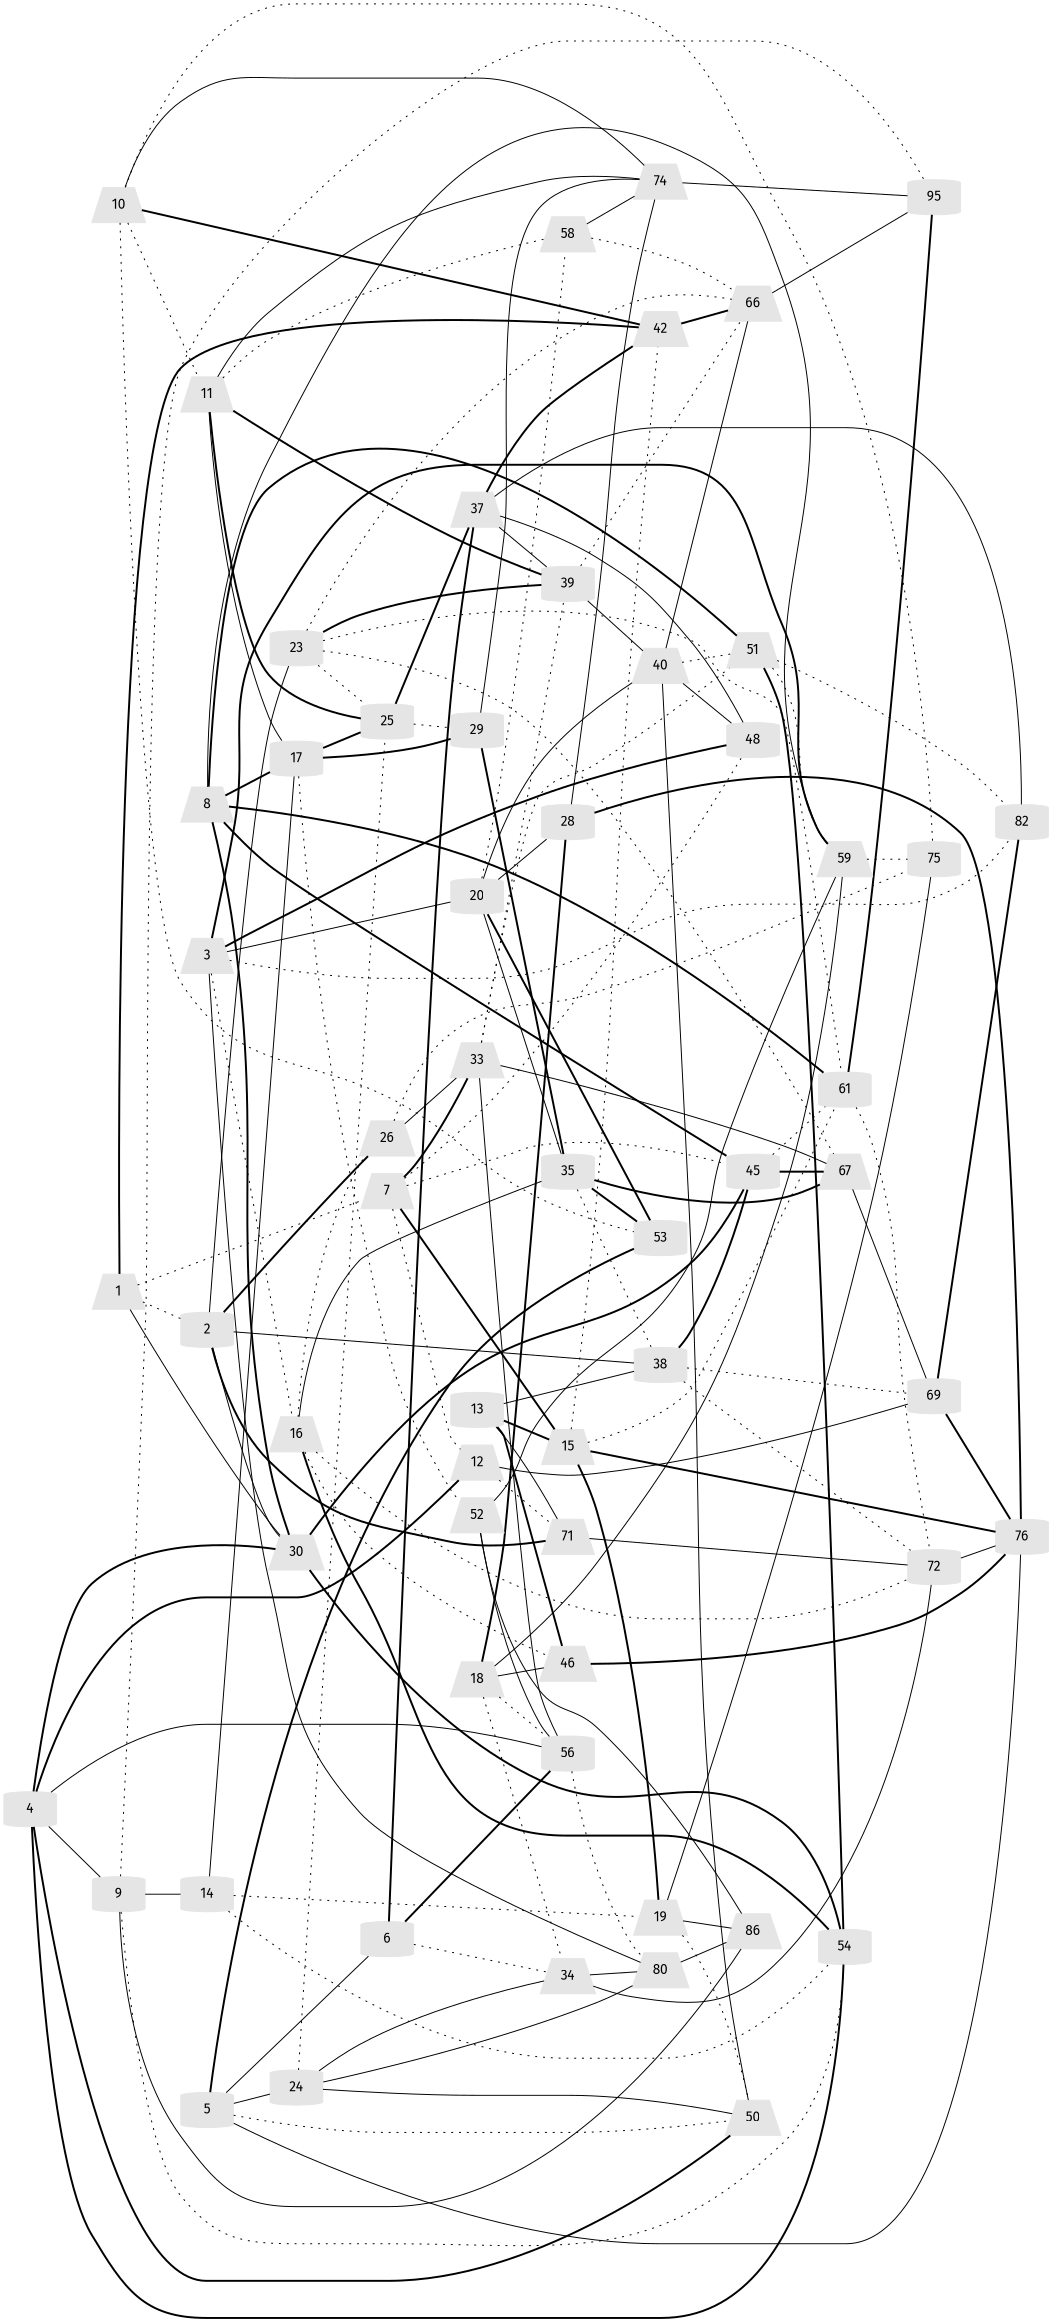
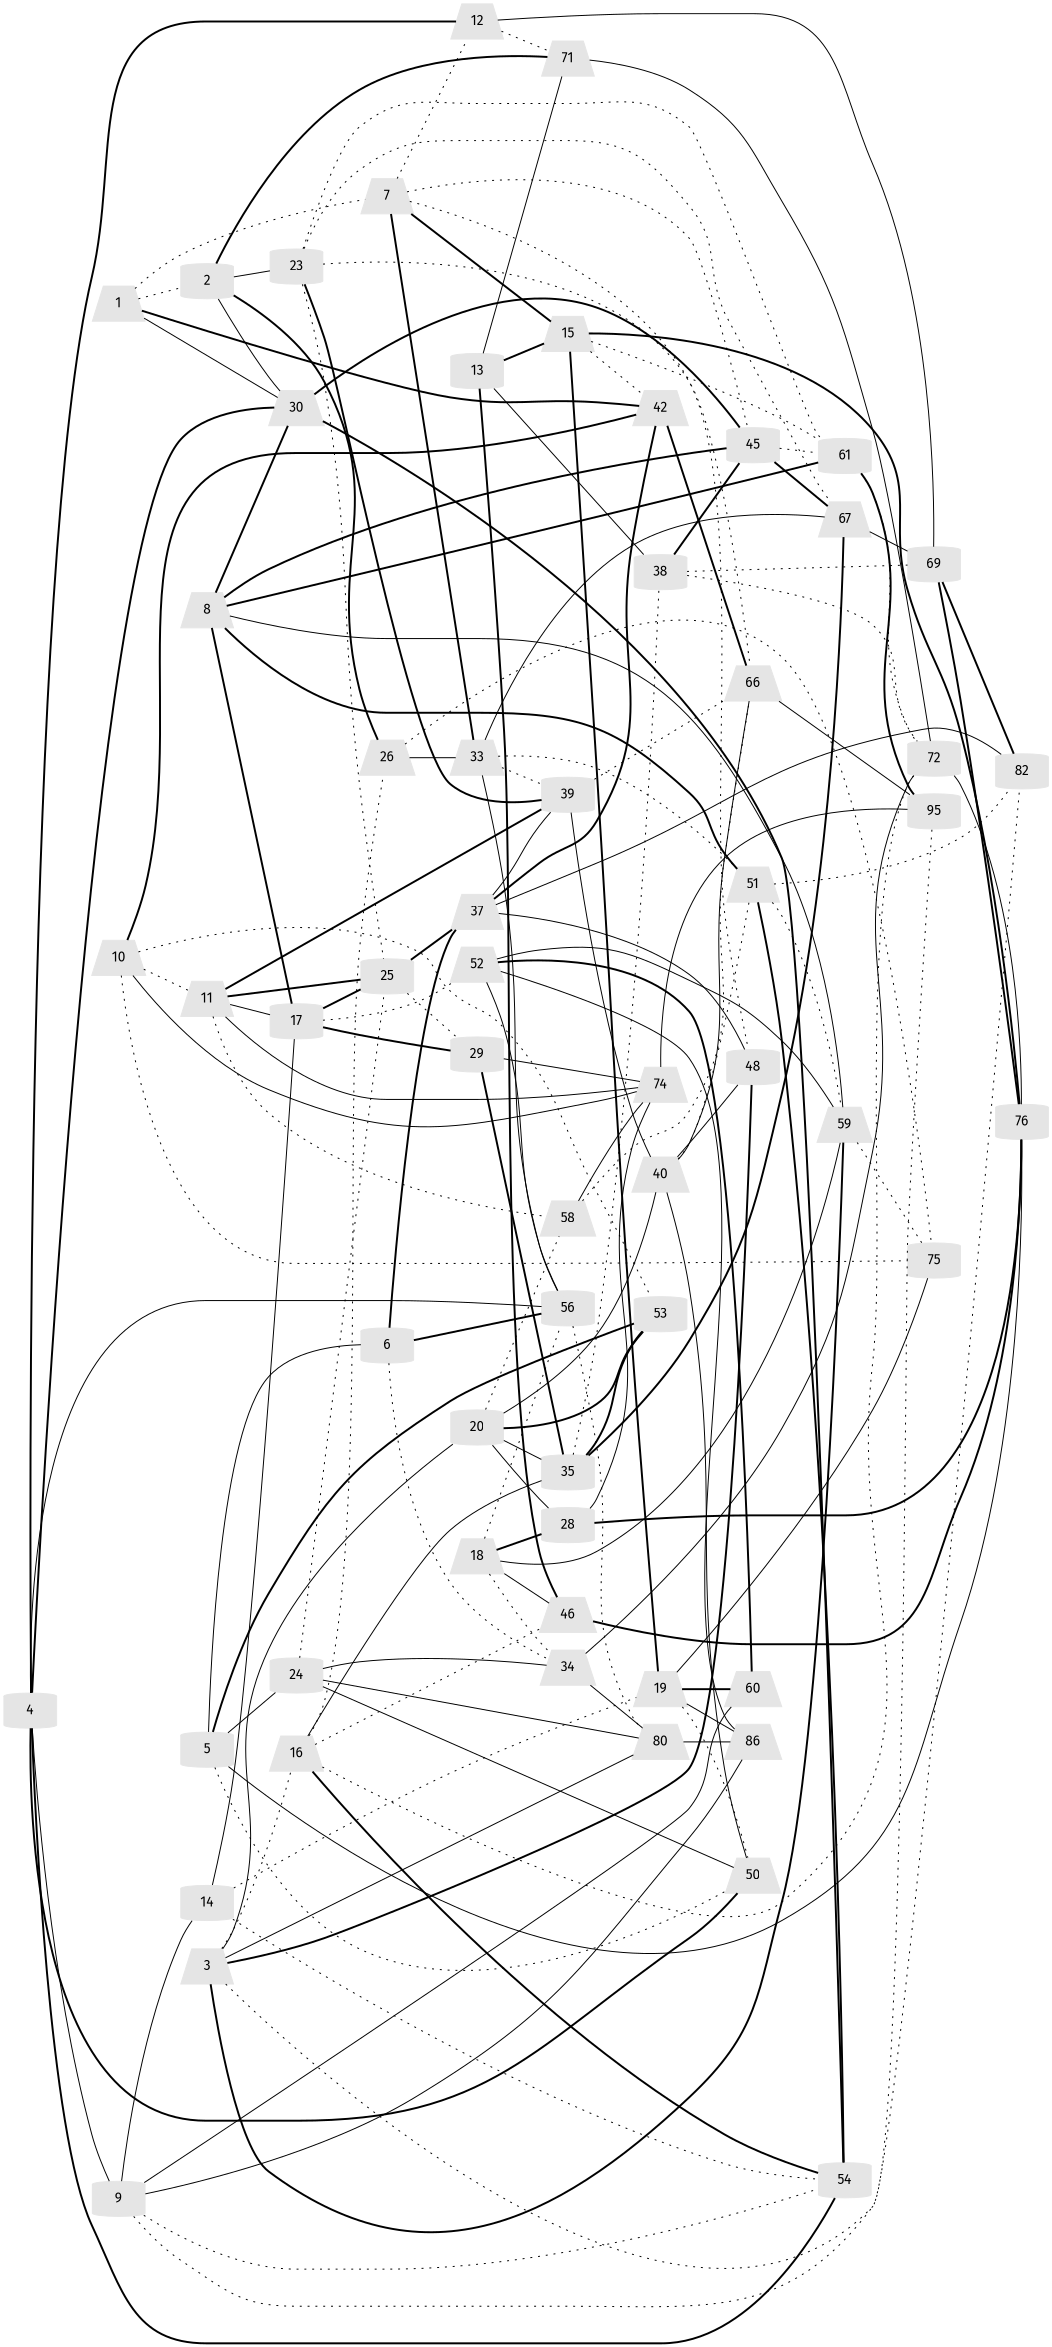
edge "2" -- "38": removed
node "60": added
